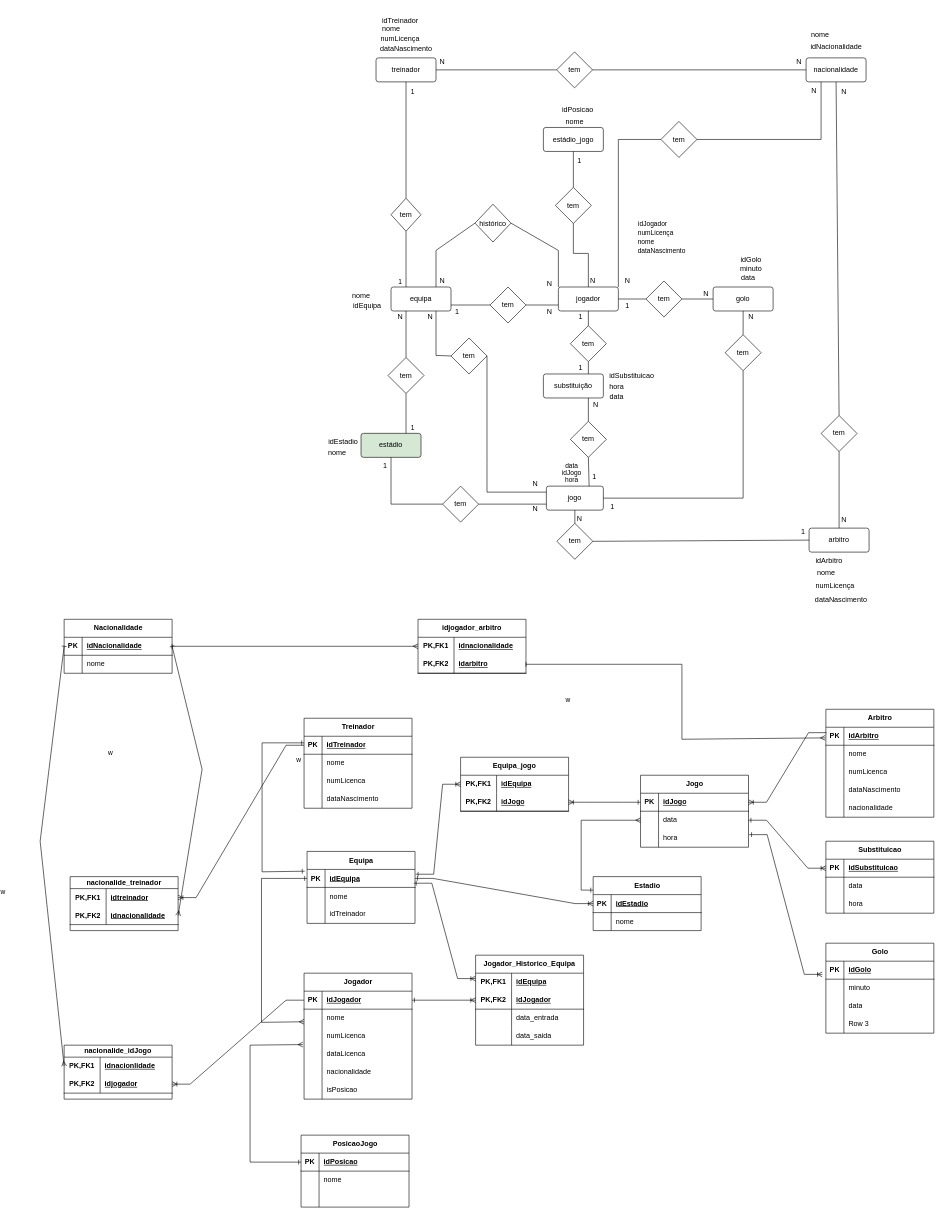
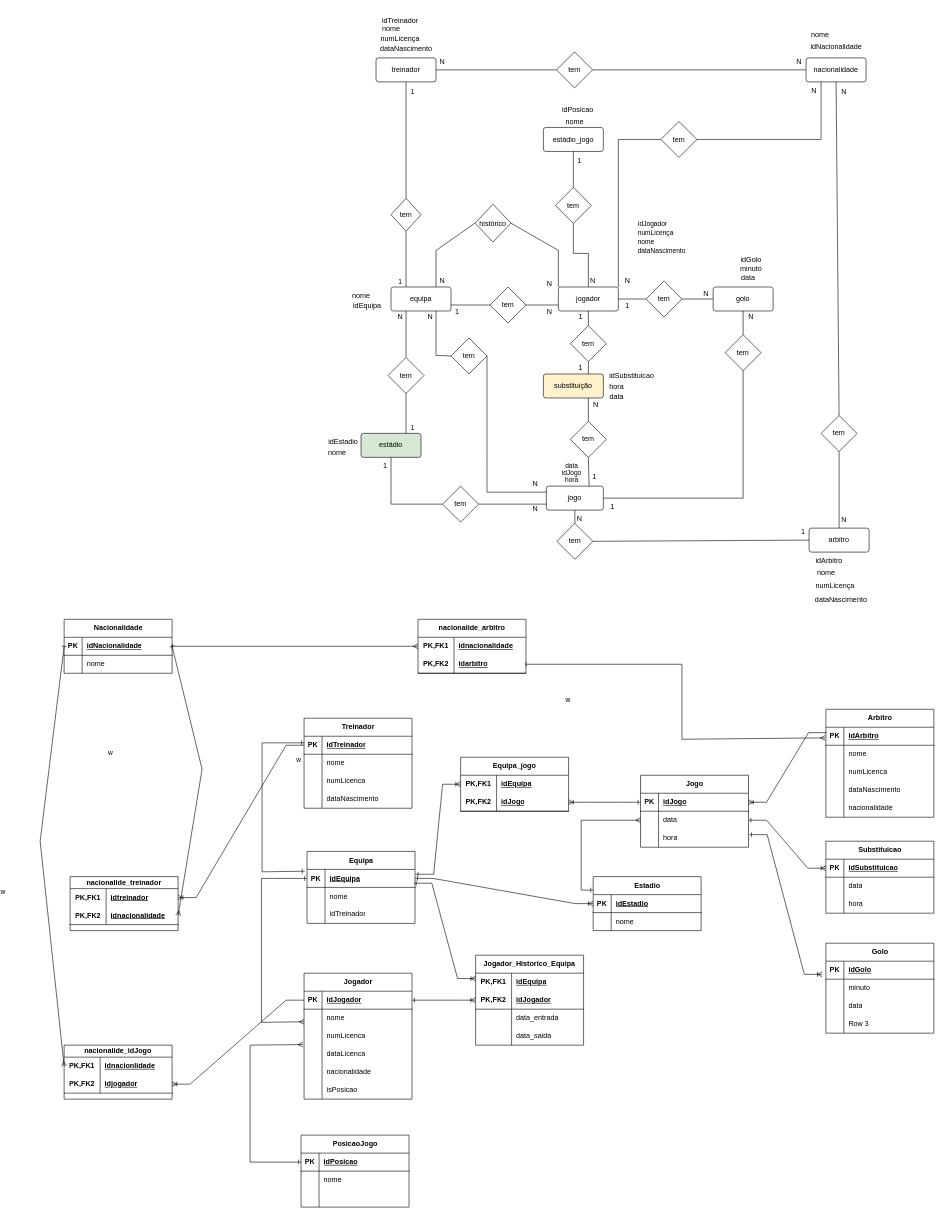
node "substituição": fillcolor #ffffff -> #fff2cc
node "idjogador_arbitro": label "idjogador_arbitro" -> "nacionalide_arbitro"
